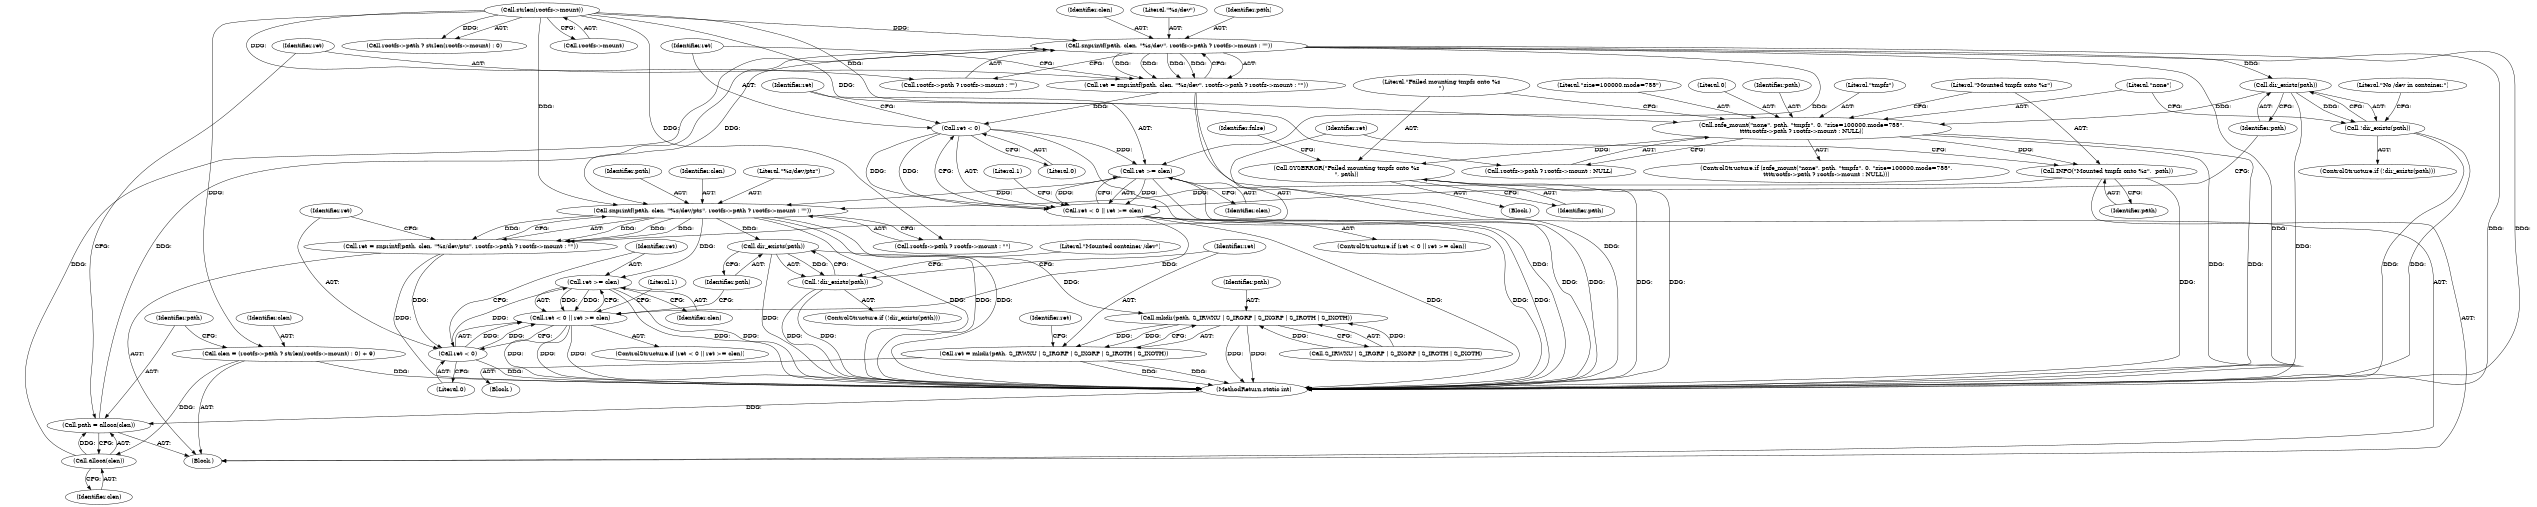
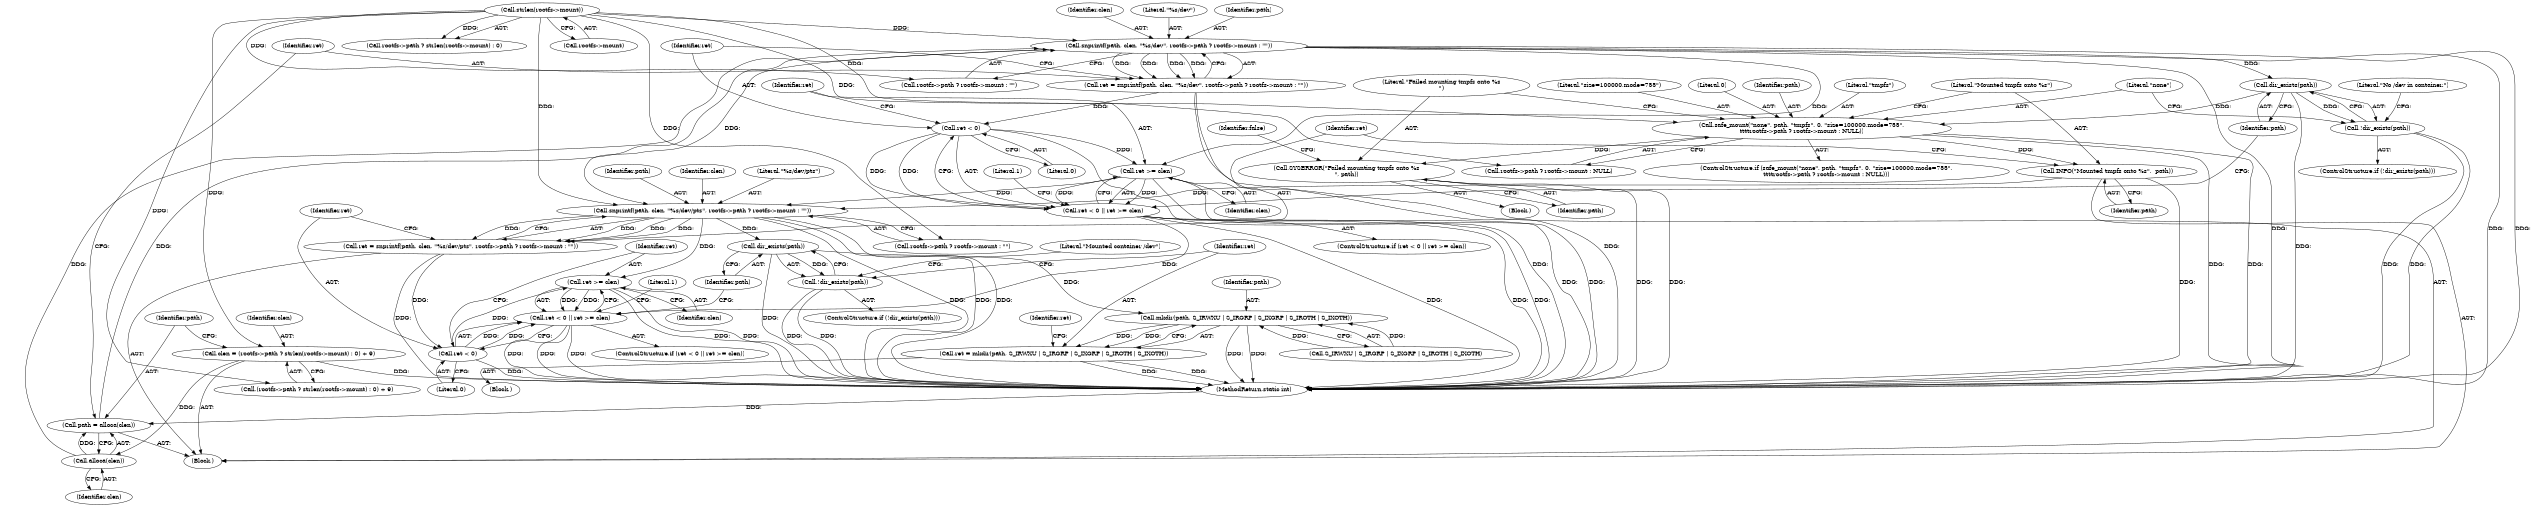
node "(Call,(rootfs->path ? strlen(rootfs->mount) : 0) + 9)": added
